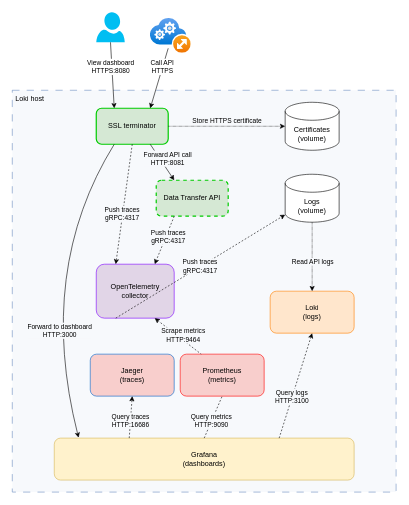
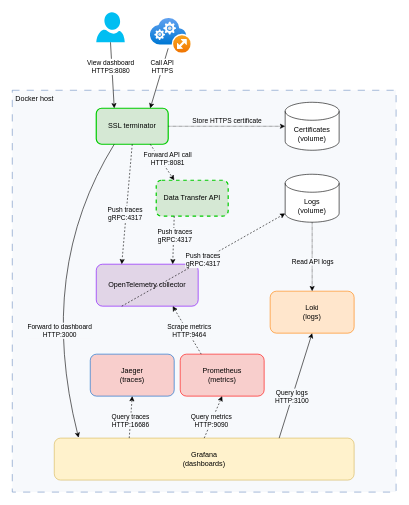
node "Loki host": label "Loki host" -> "Docker host"
edge "SSL terminator" -> "Data Transfer API": style solid -> dashed
node "OpenTelemetry collector": size 78x54 -> 102x42
edge "Grafana (dashboards)" -> "Loki (logs)": style dashed -> solid
edge "Prometheus (metrics)" -- "Grafana (dashboards)": arrowhead none -> classic
